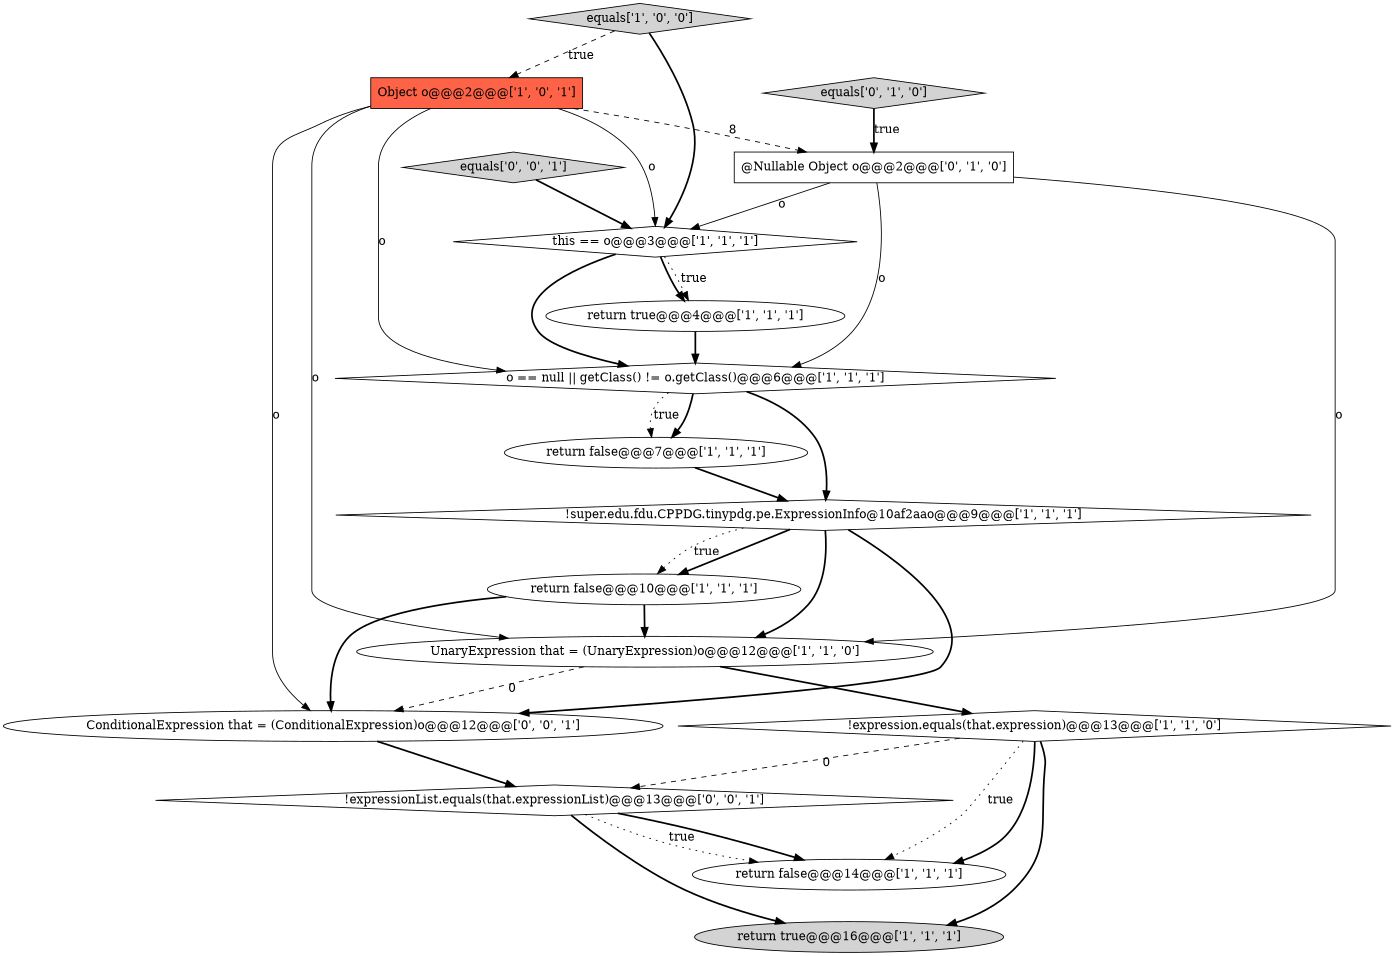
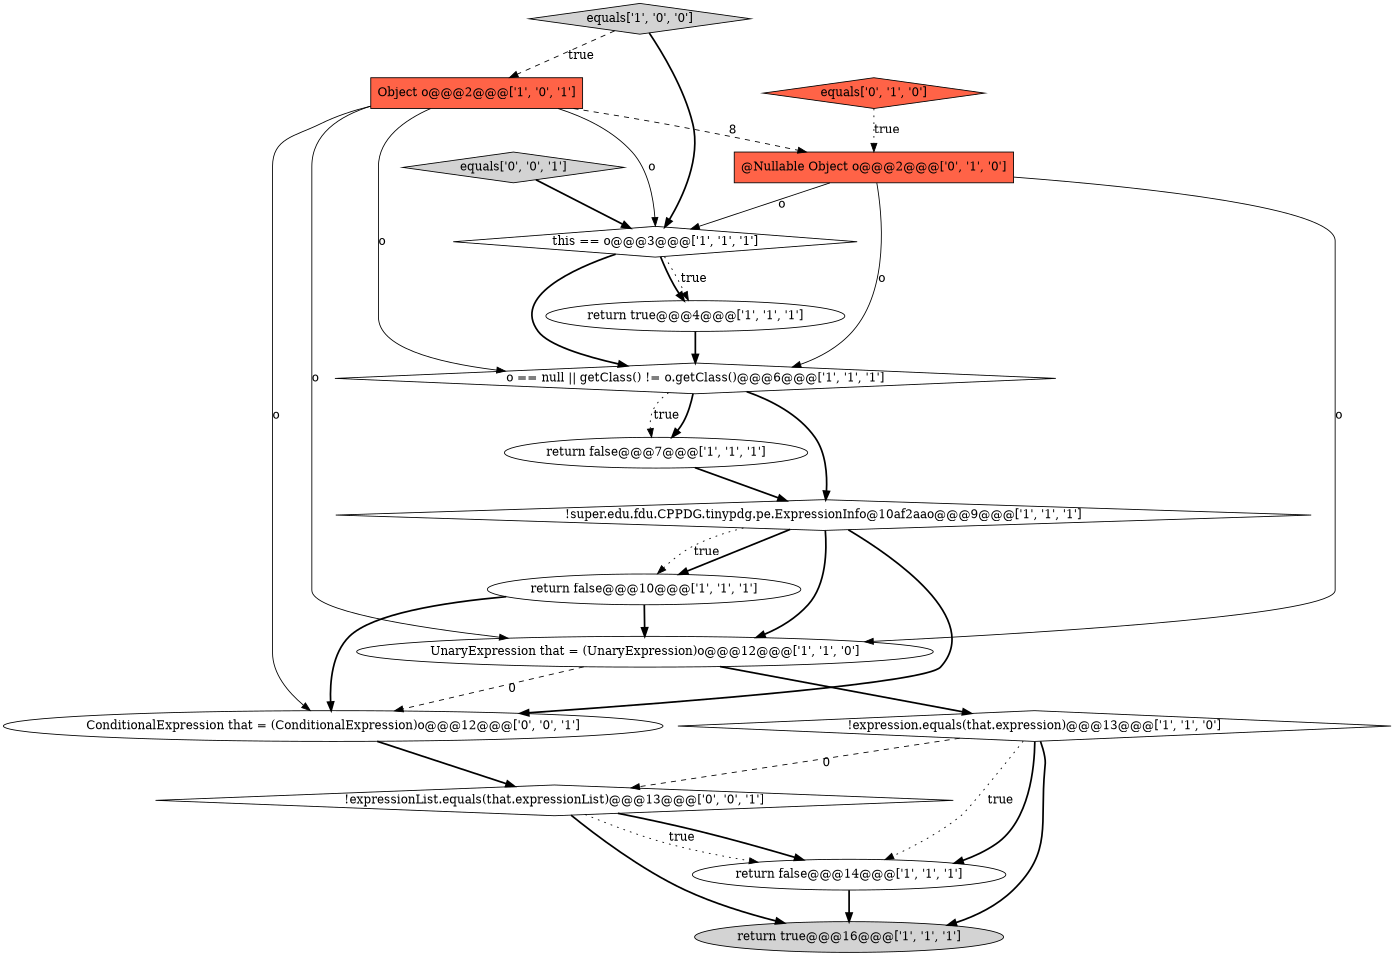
node "equals['0', '1', '0']": fillcolor lightgray -> tomato
edge "equals['0', '1', '0']" -> "@Nullable Object o@@@2@@@['0', '1', '0']": style bold -> dotted
node "@Nullable Object o@@@2@@@['0', '1', '0']": fillcolor white -> tomato
edge "return false@@@14@@@['1', '1', '1']" -> "return true@@@16@@@['1', '1', '1']": added
